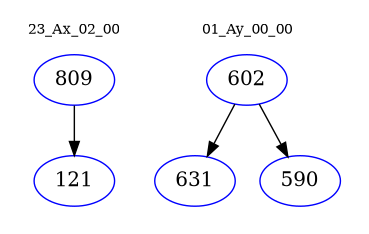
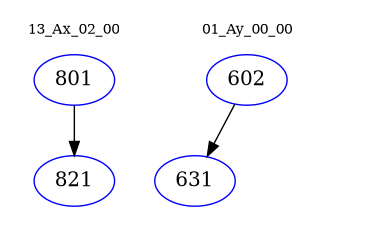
cluster "23_Ax_02_00": label "23_Ax_02_00" -> "13_Ax_02_00"
node "809": label "809" -> "801"
node "121": label "121" -> "821"
node "590": removed
